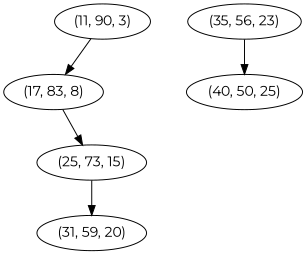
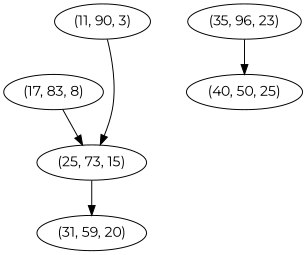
node "(35, 56, 23)": label "(35, 56, 23)" -> "(35, 96, 23)"
edge "(11, 90, 3)" -> "(17, 83, 8)": now "(11, 90, 3)" -> "(25, 73, 15)"
